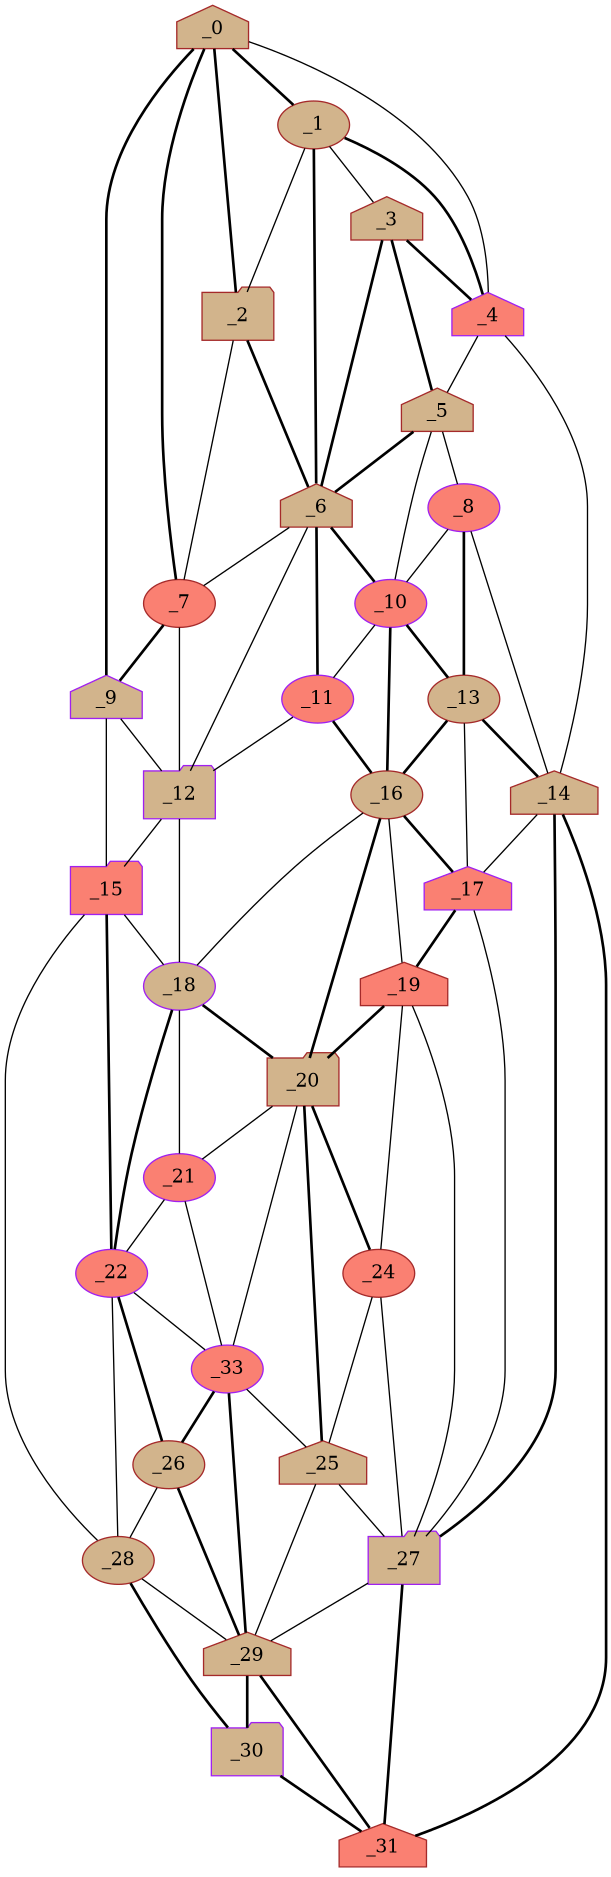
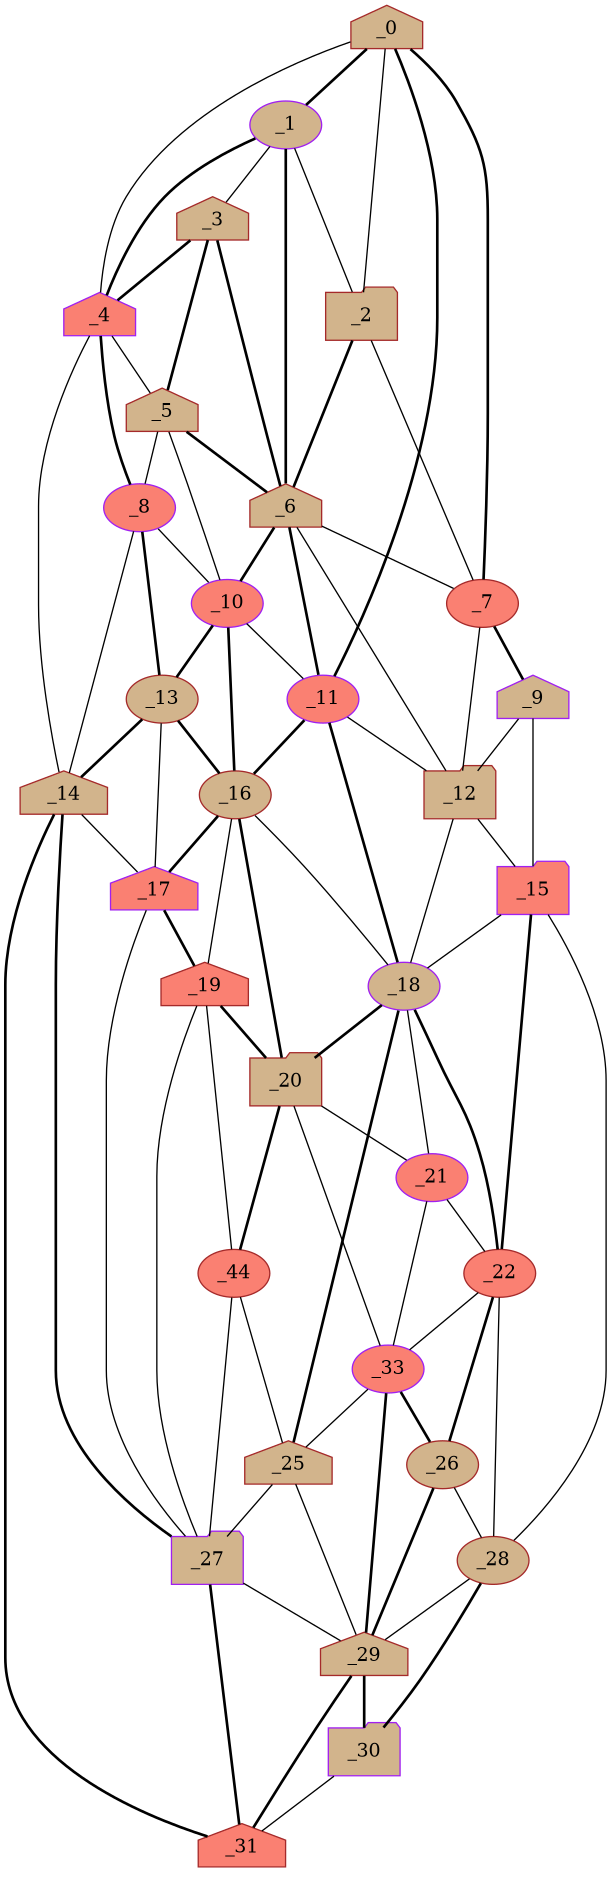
node "_1": color brown -> purple
edge "_0" -- "_2": style bold -> solid
edge "_0" -- "_9": now "_0" -- "_11"
edge "_4" -- "_8": added
node "_12": color purple -> brown
edge "_11" -- "_18": added
node "_22": color purple -> brown
edge "_20" -- "_25": now "_18" -- "_25"
node "_24": label "_24" -> "_44"
edge "_30" -- "_31": style bold -> solid
